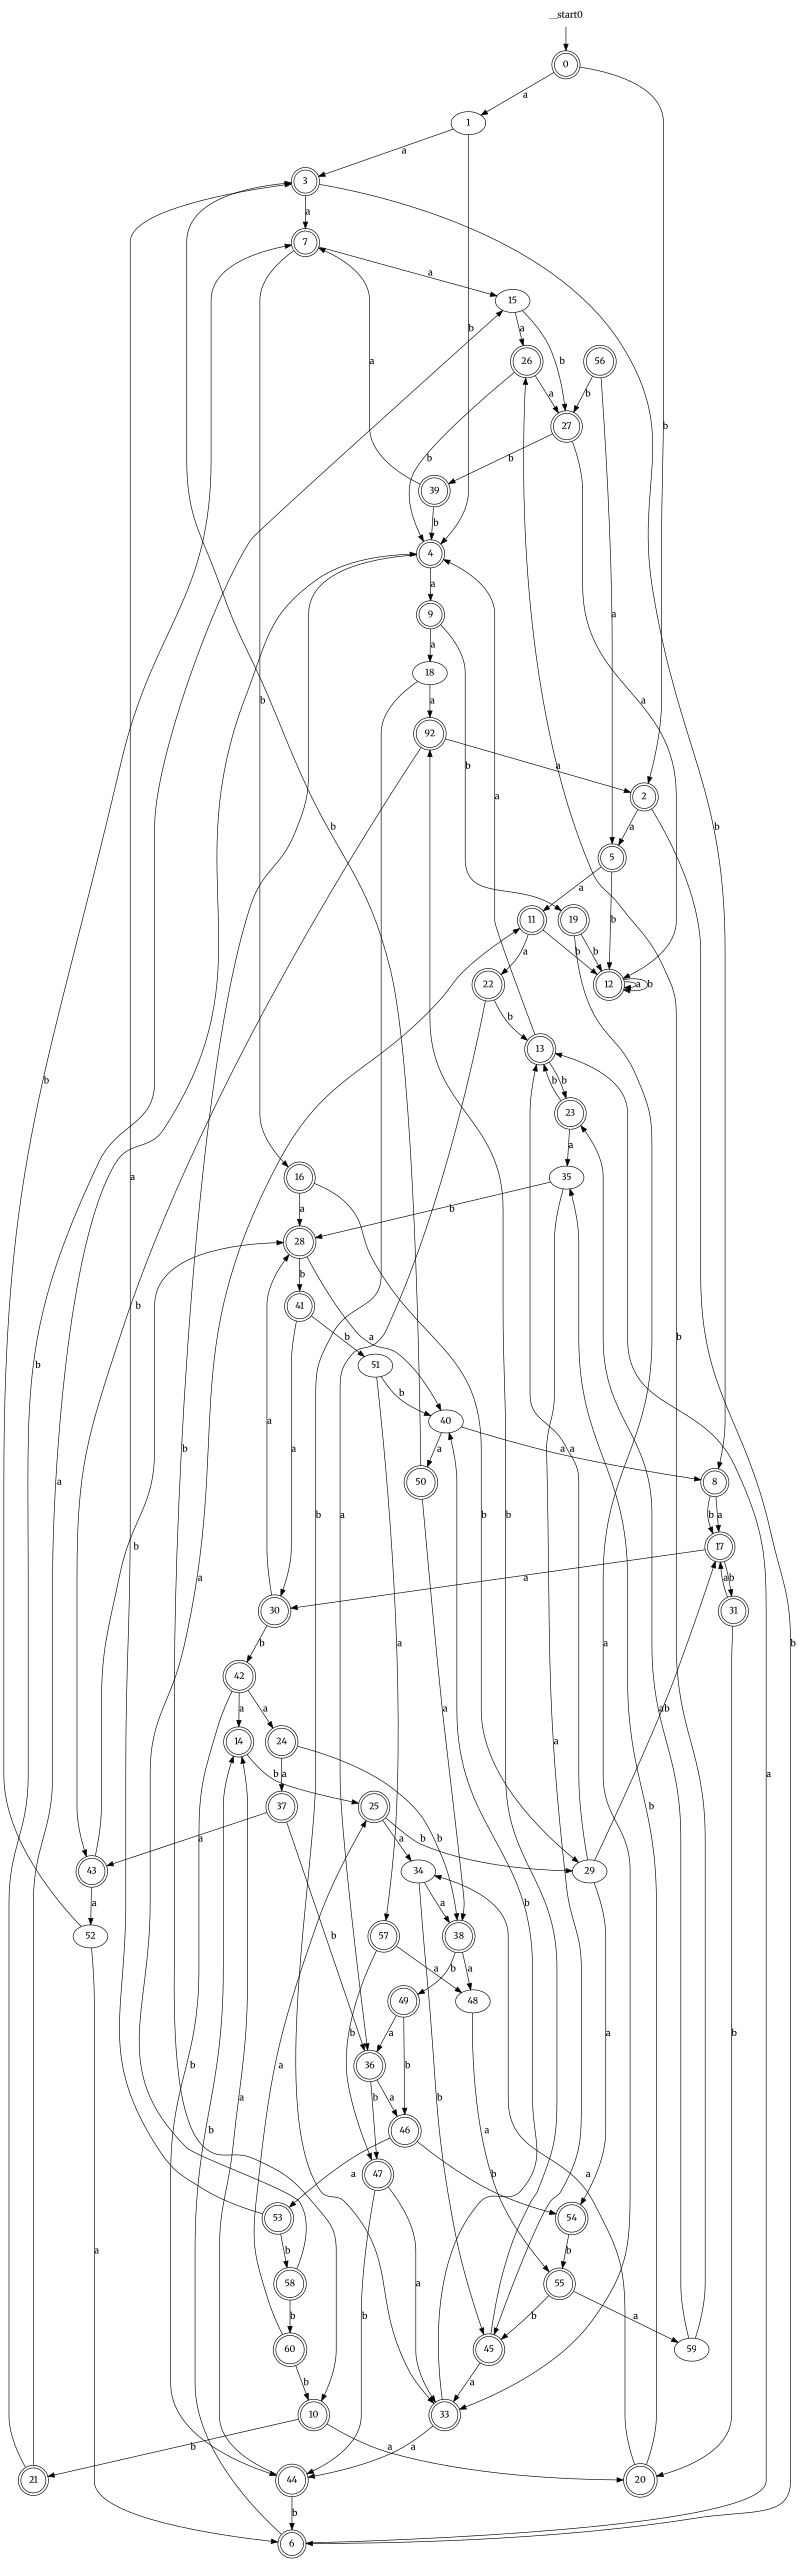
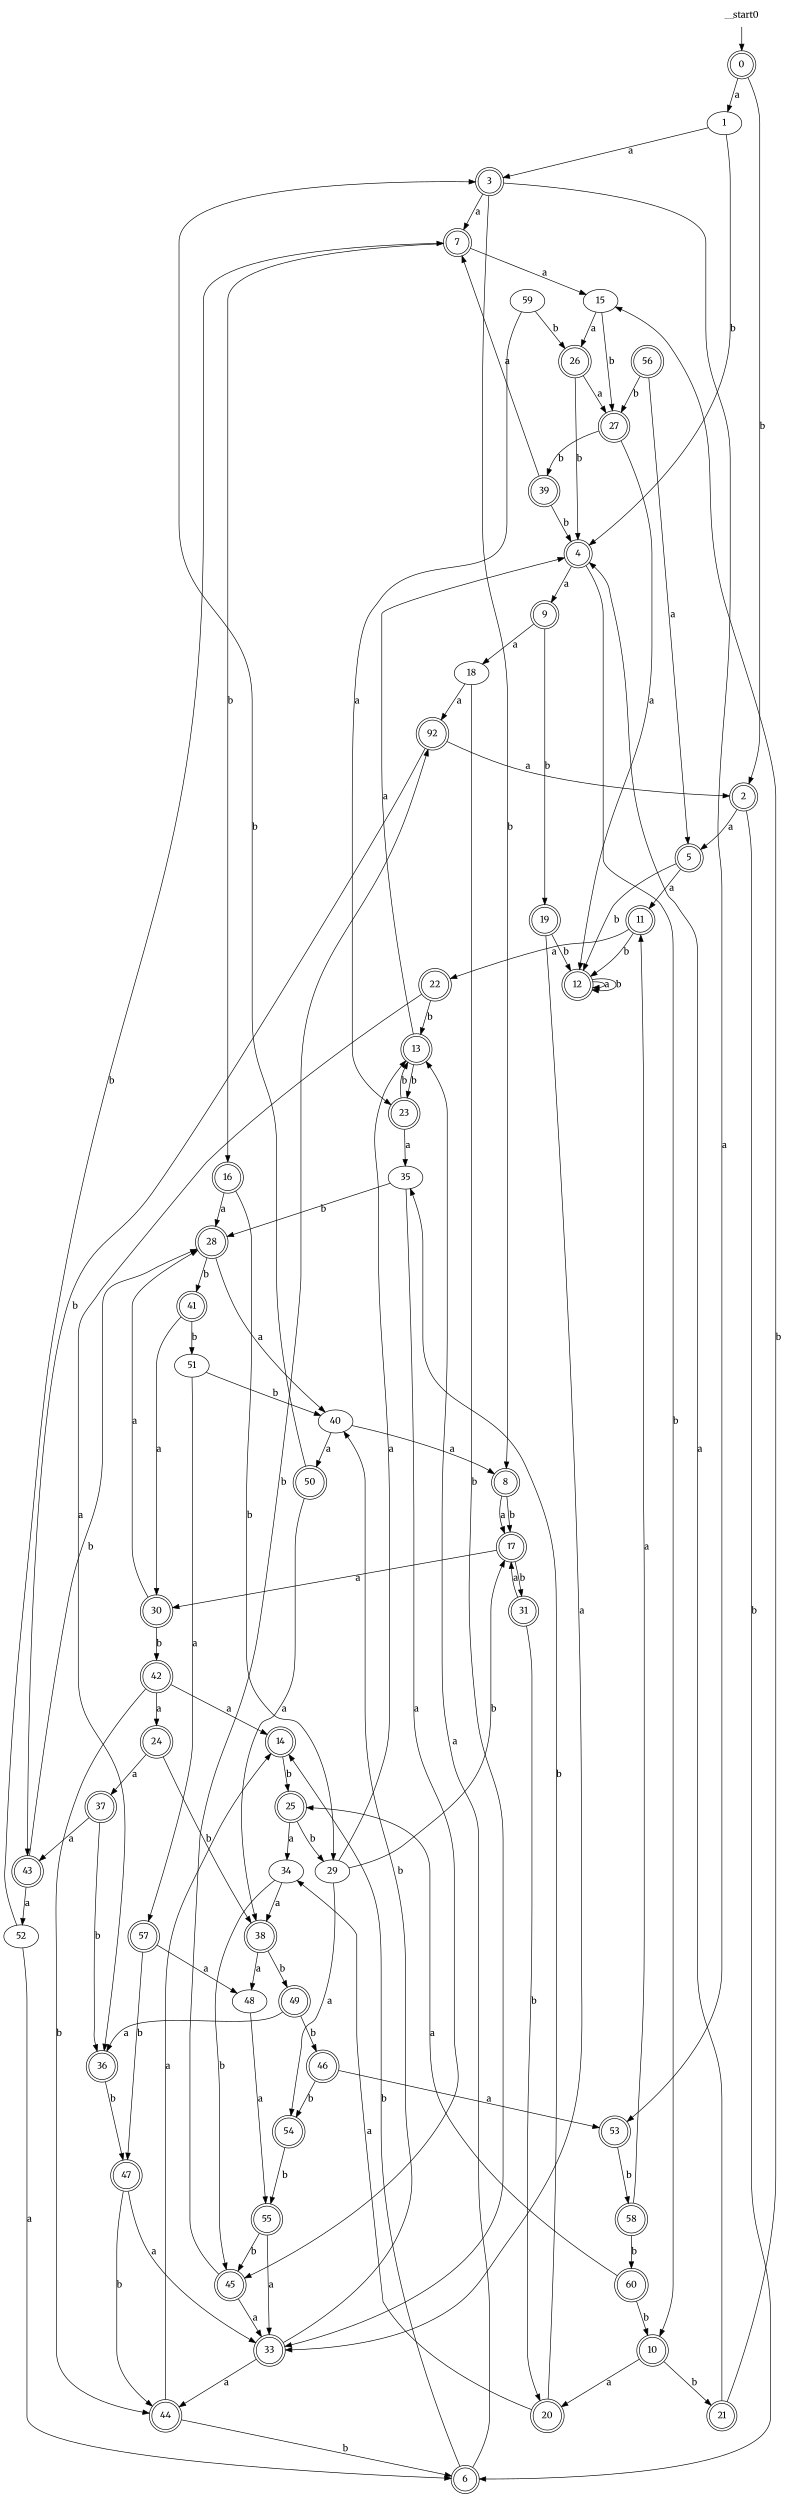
edge "53" -> "3": reversed
edge "36" -> "46": removed, label "a"
edge "55" -> "59": now "55" -> "33"
